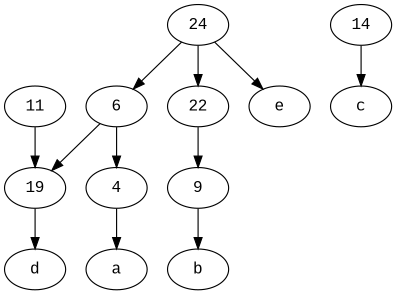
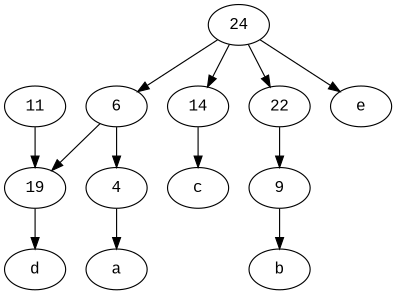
edge "24" -> "14": added
